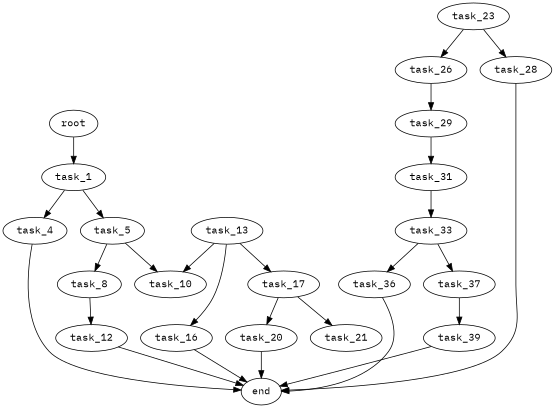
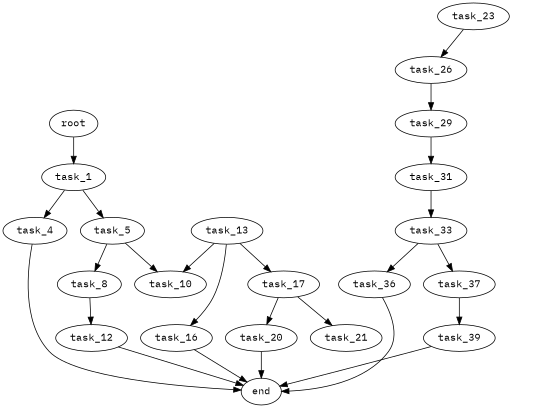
node "task_28": removed
